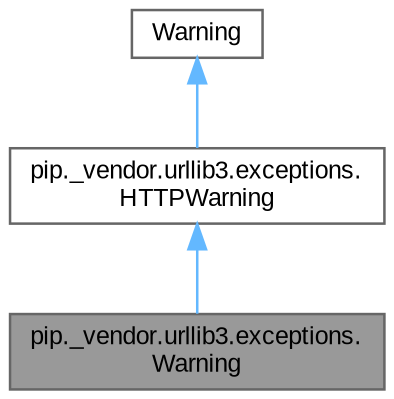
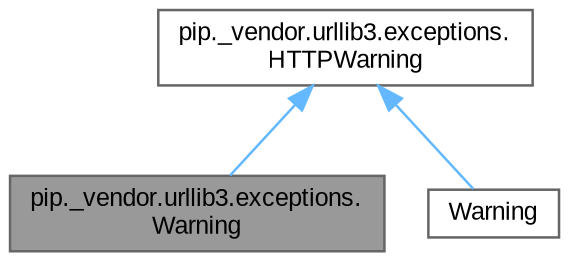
edge "pip._vendor.urllib3.exceptions. HTTPWarning" -> "Warning": reversed
